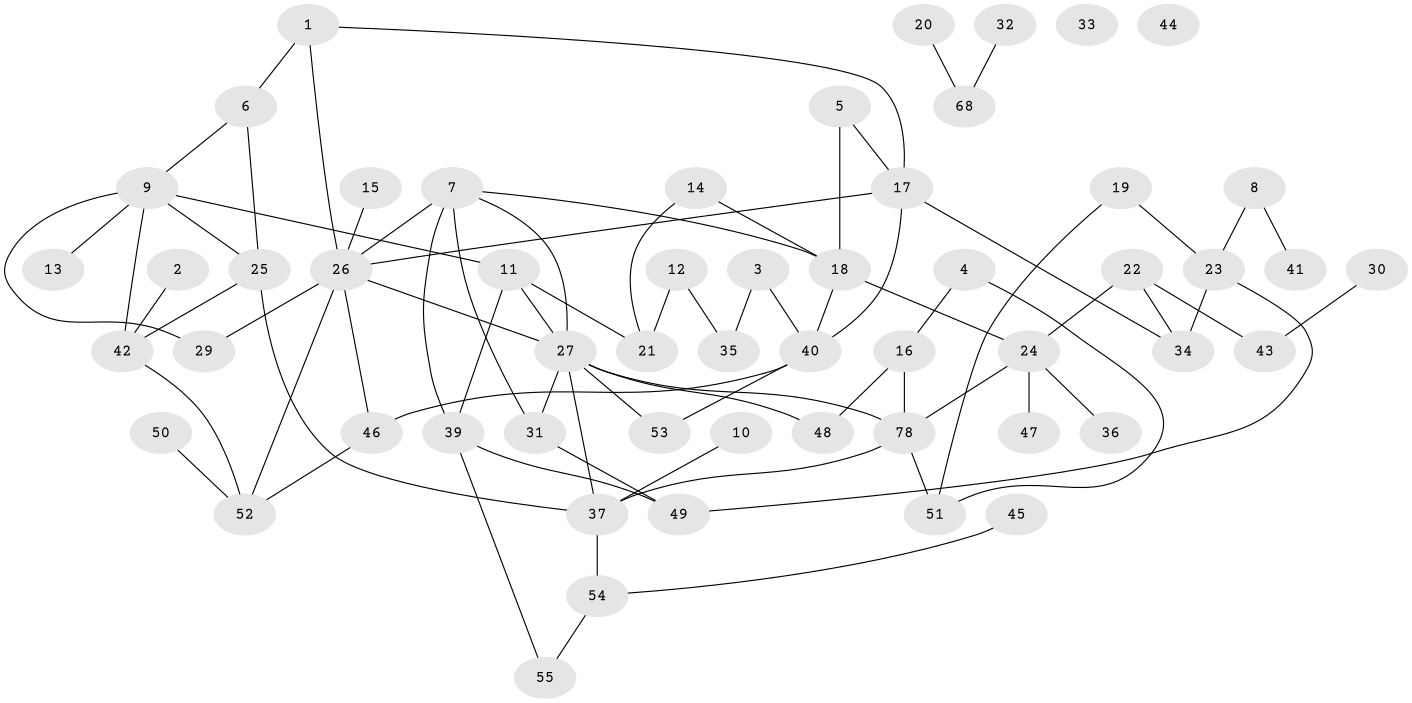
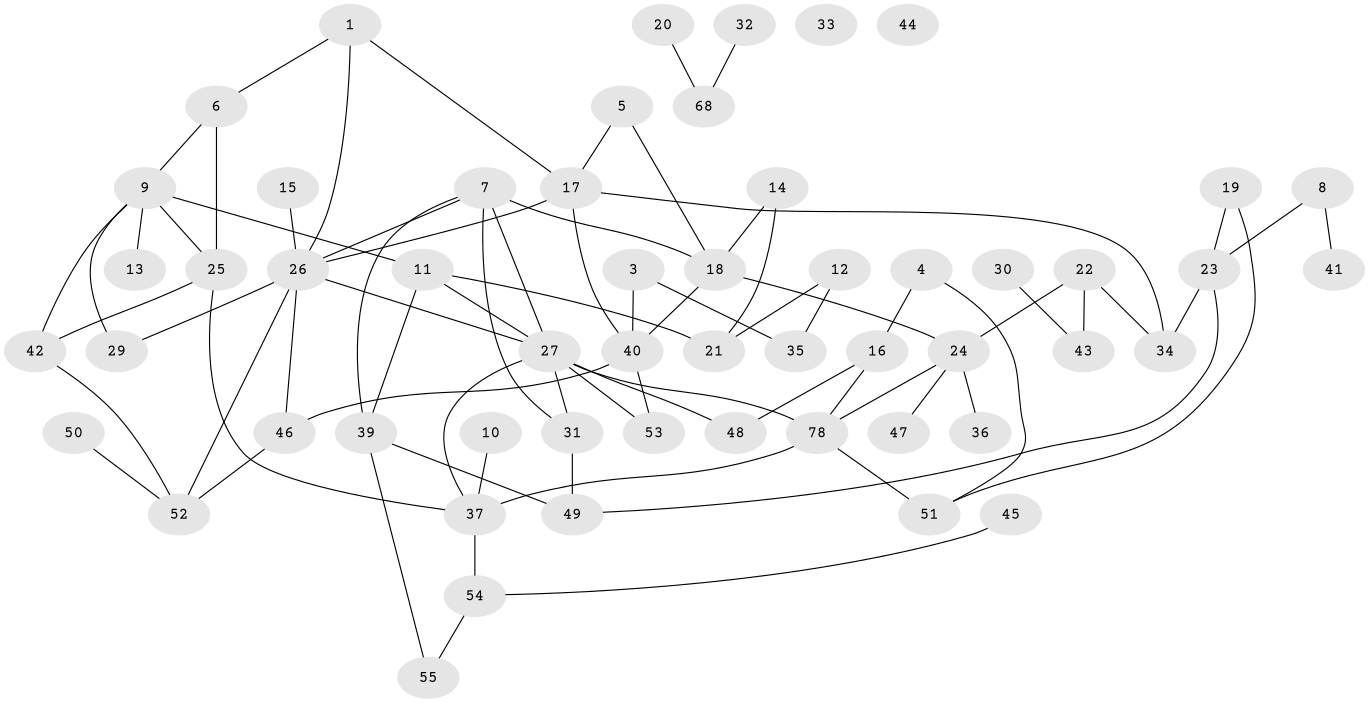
node "2": removed
